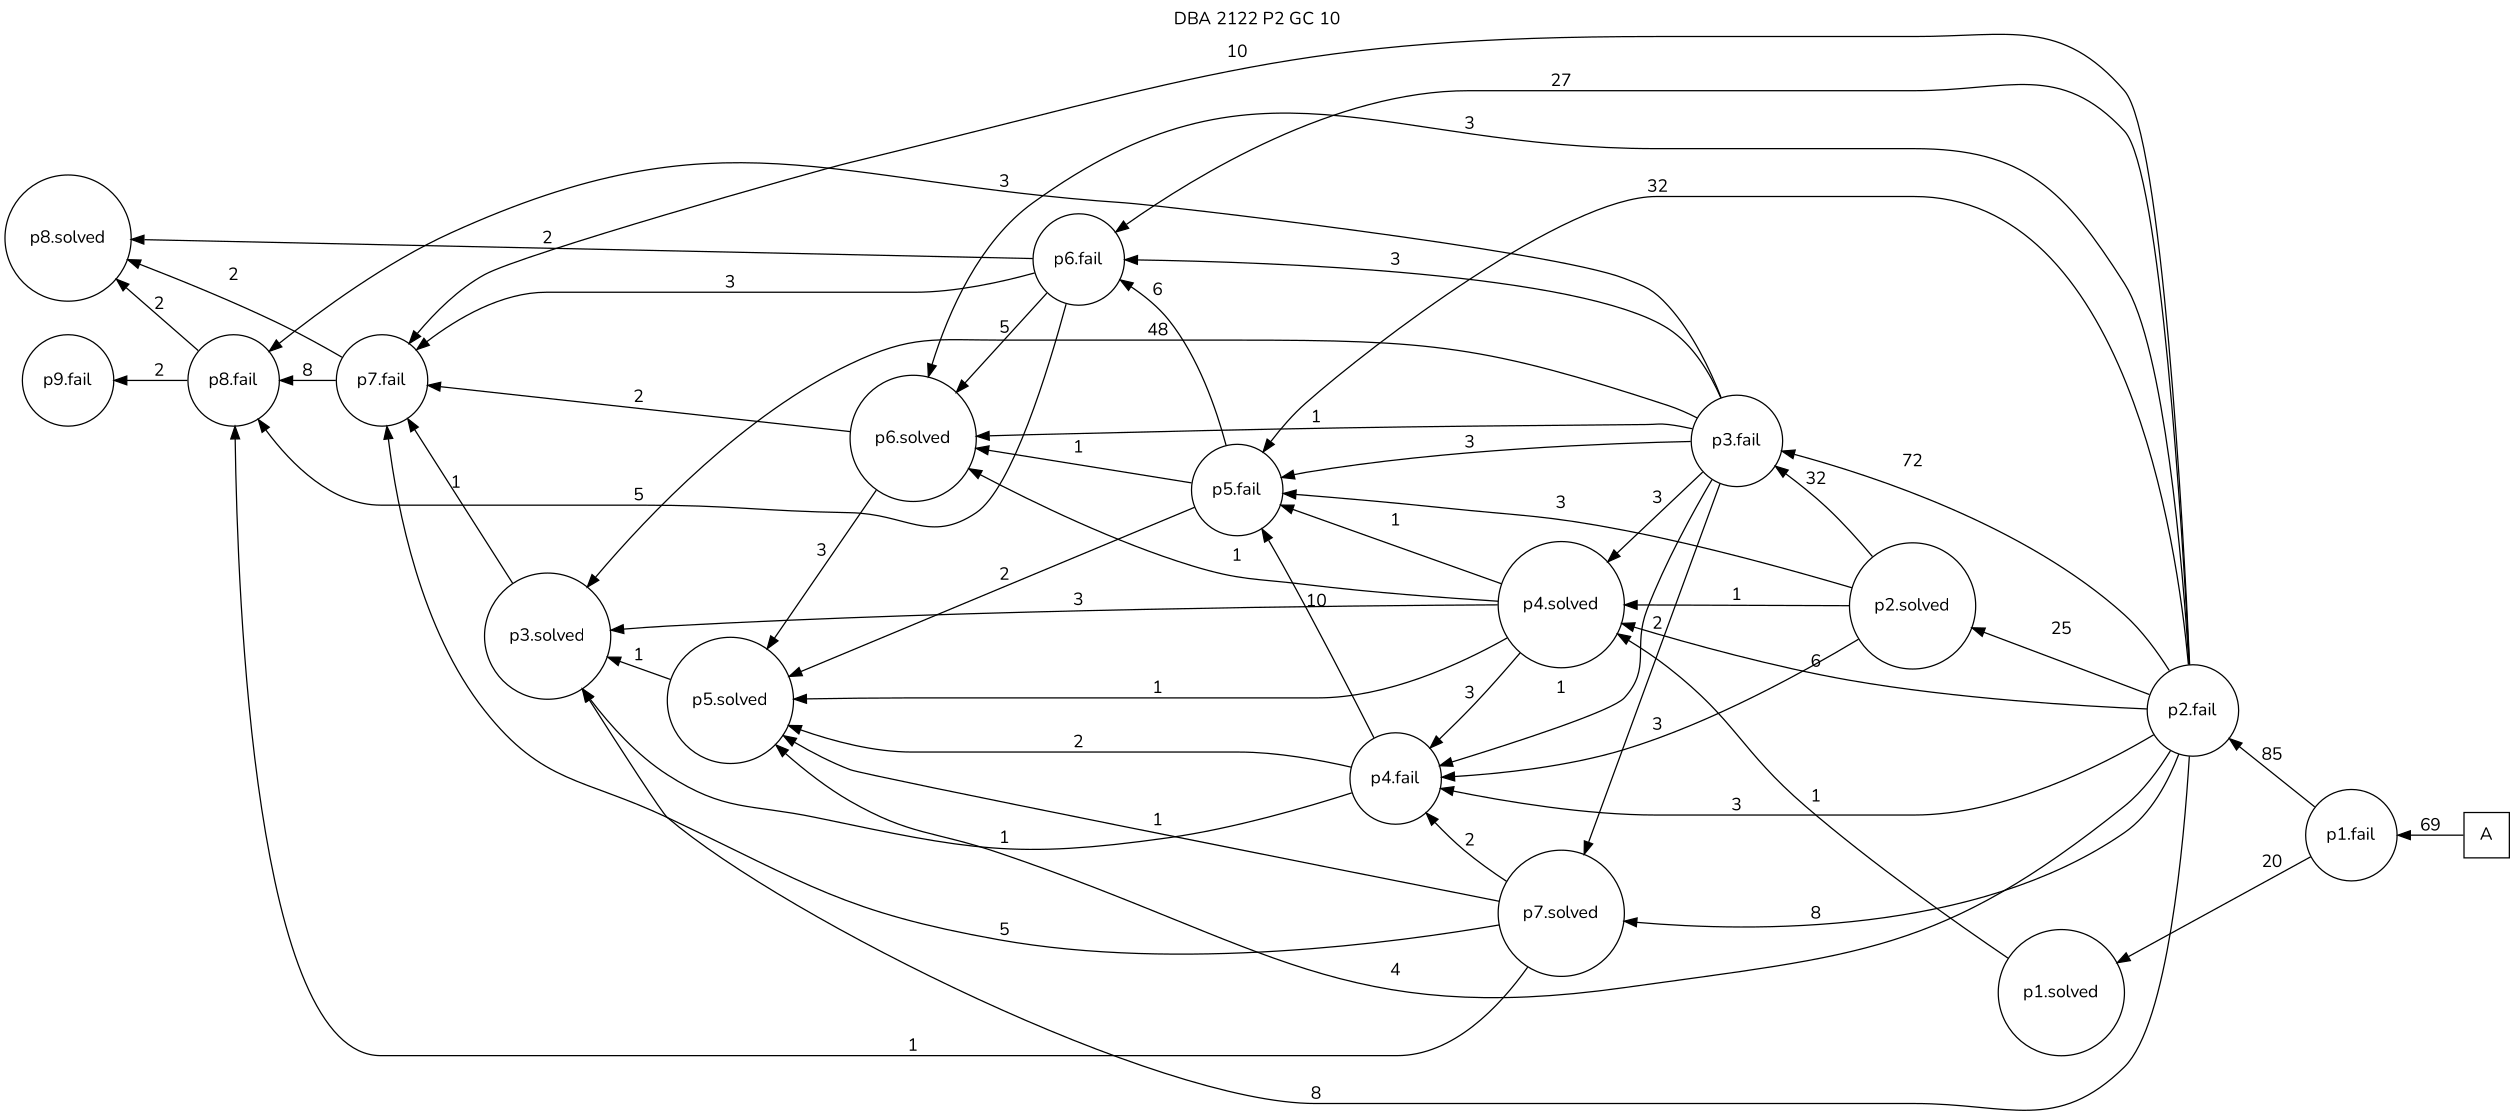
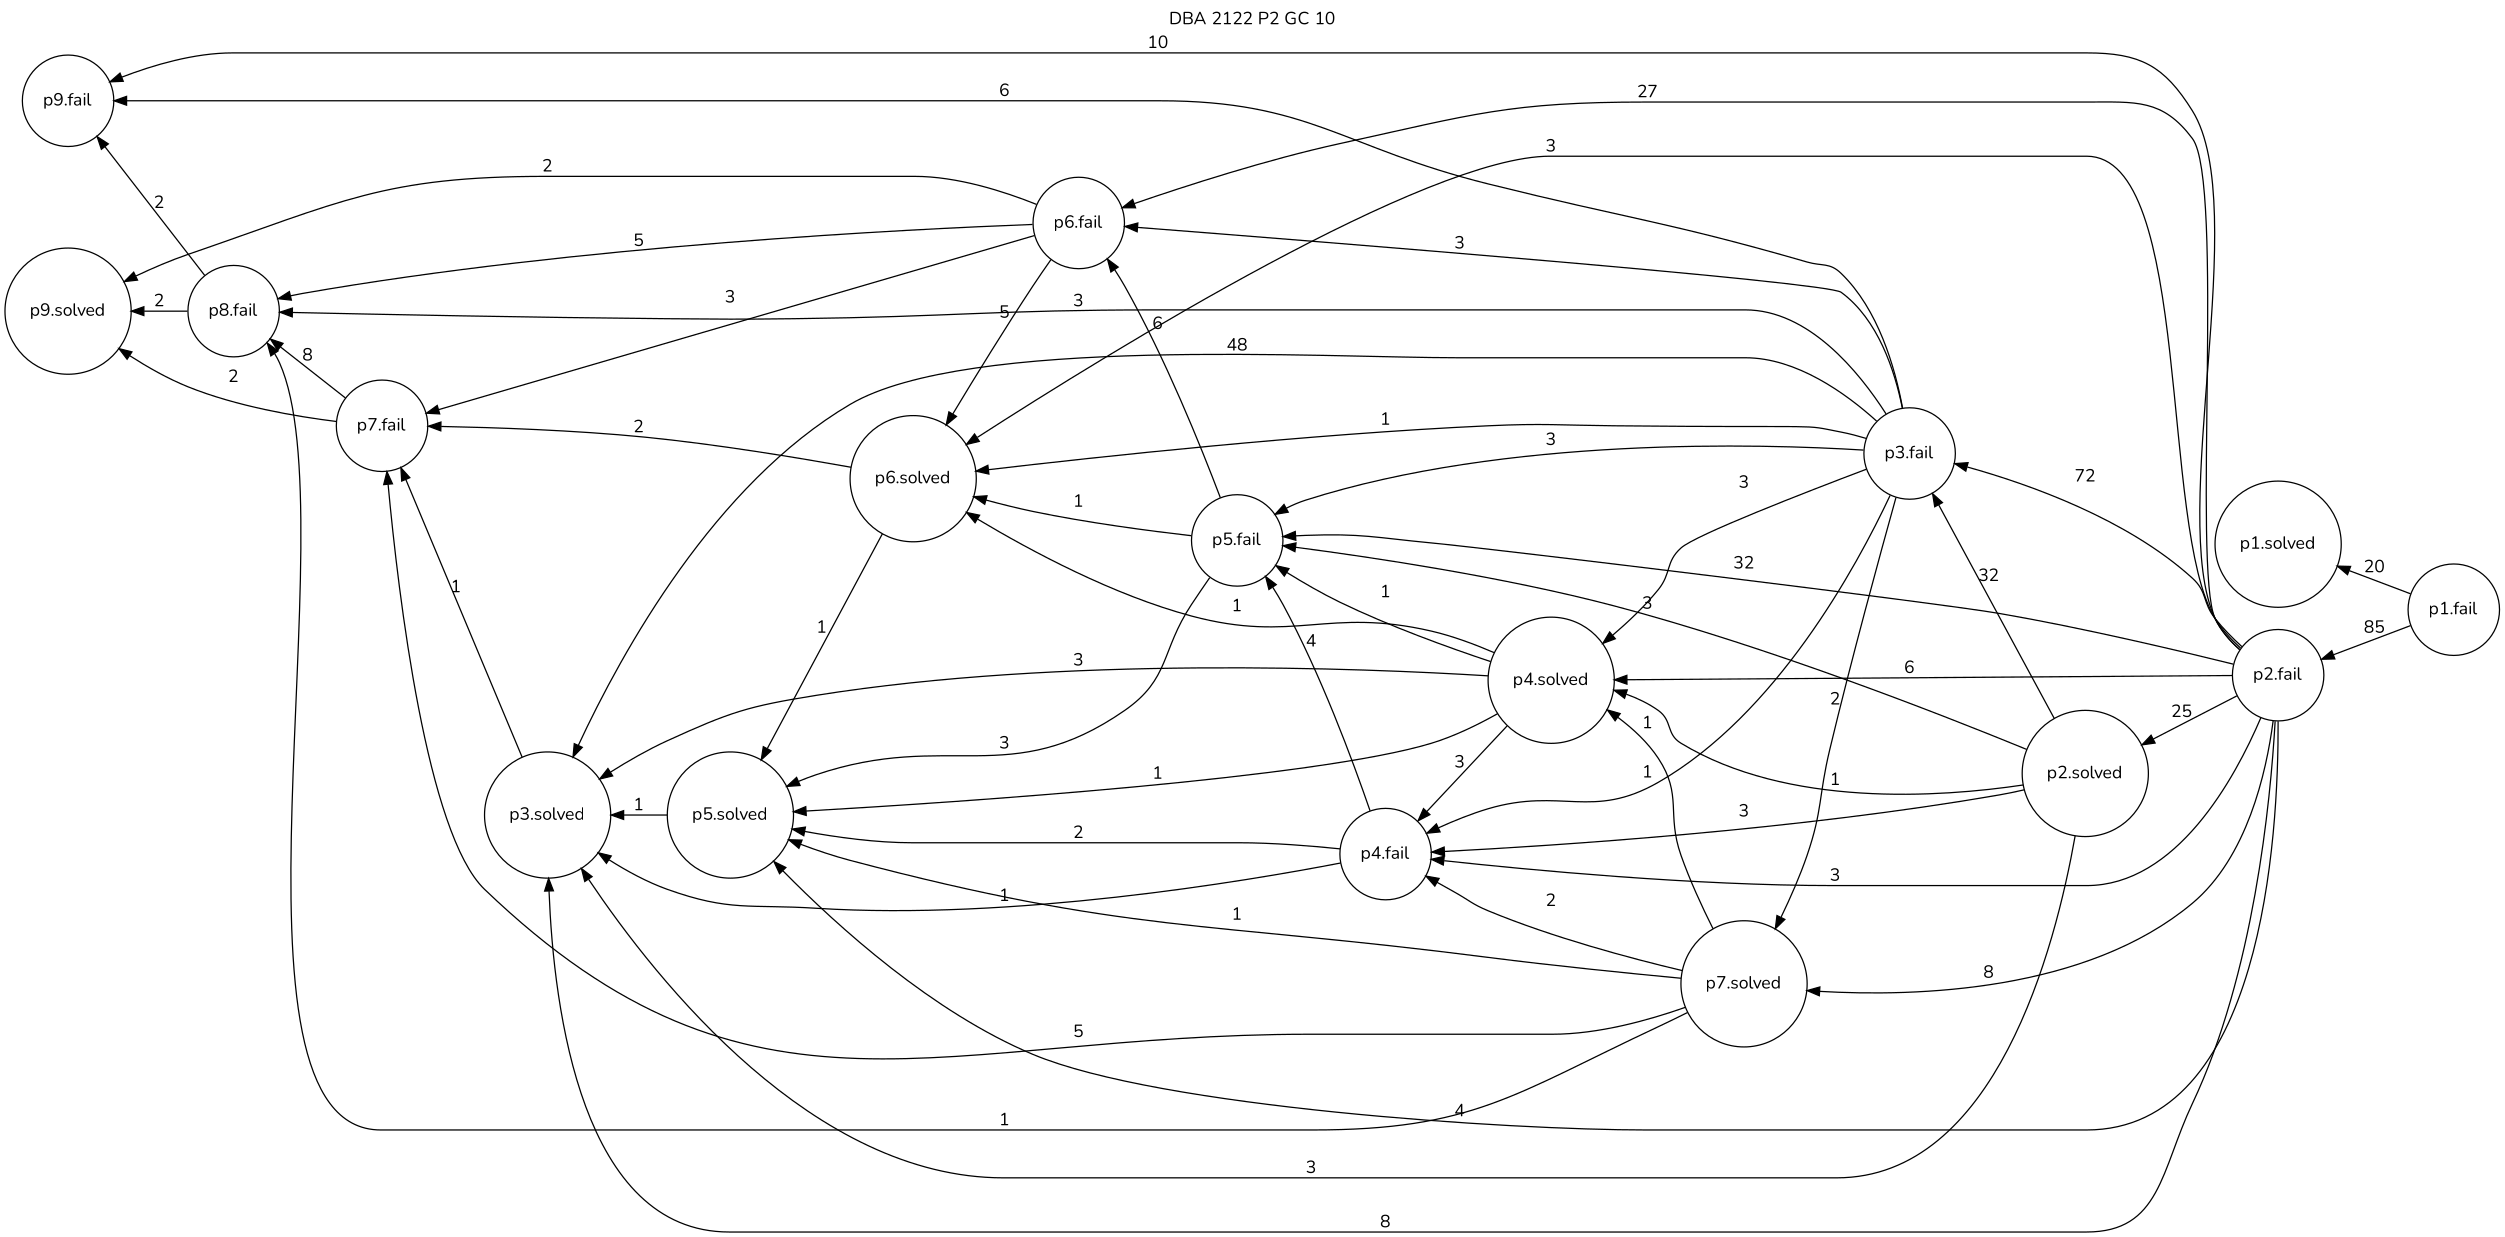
edge "p2.fail" -> "p7.fail": now "p2.fail" -> "p9.fail"
edge "p3.fail" -> "p9.fail": added, label "6"
node "p8.solved": label "p8.solved" -> "p9.solved"
edge "p6.solved" -> "p5.solved": label "3" -> "1"
edge "p5.fail" -> "p5.solved": label "2" -> "3"
edge "p4.fail" -> "p5.fail": label "10" -> "4"
edge "p1.solved" -> "p4.solved": now "p7.solved" -> "p4.solved"
node "A": removed
edge "p2.solved" -> "p3.solved": added, label "3"
